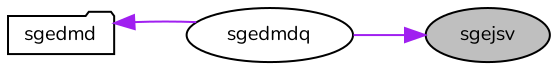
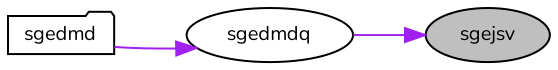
edge "sgedmdq" -> "sgedmd": reversed
